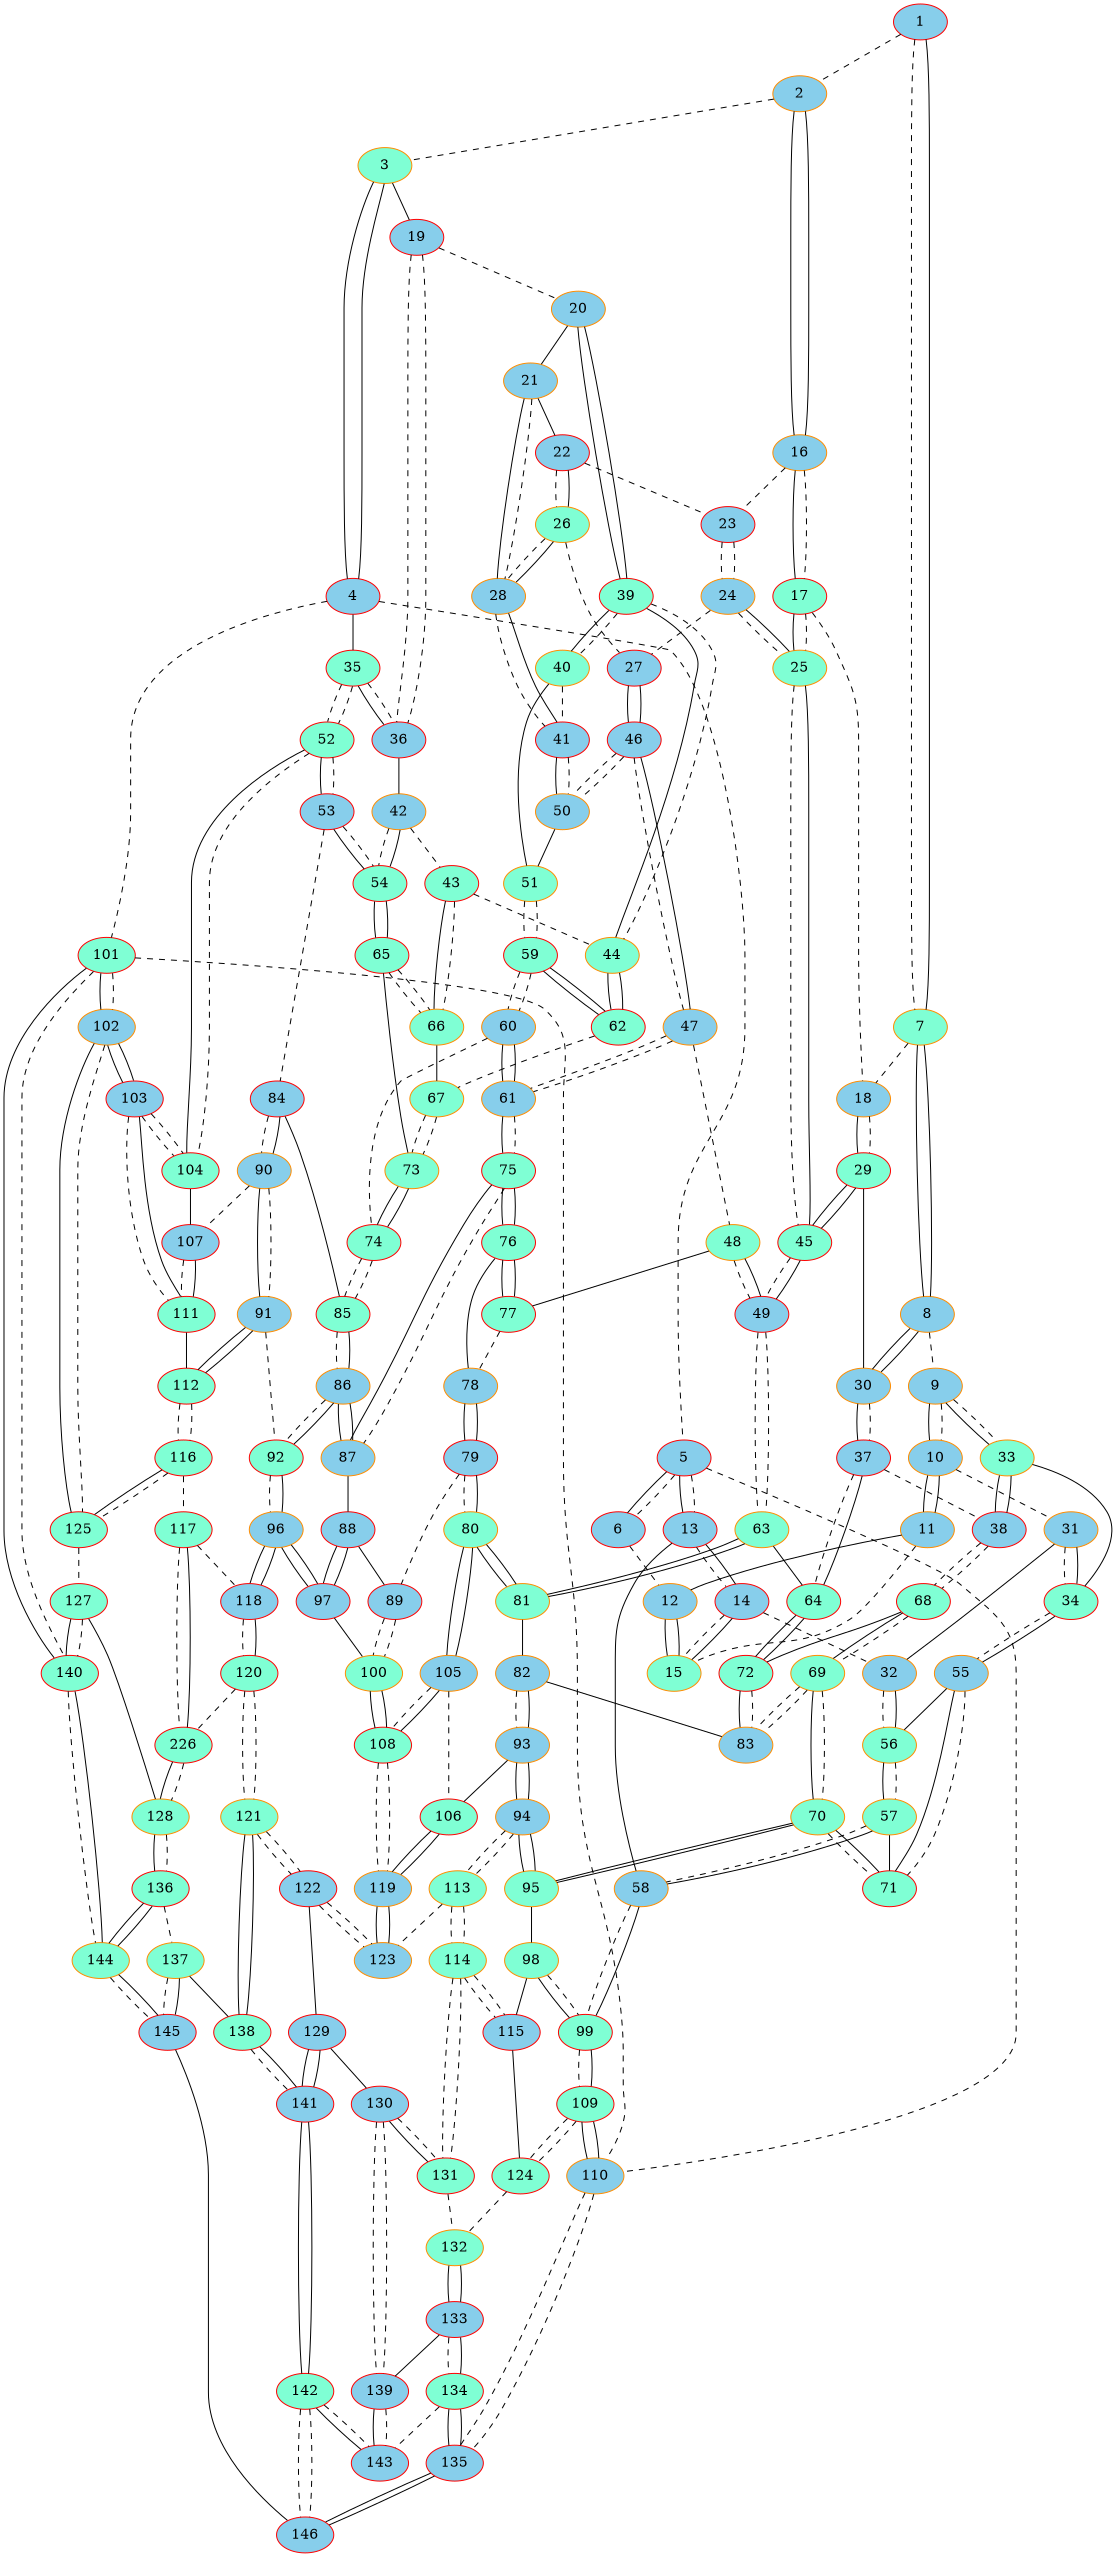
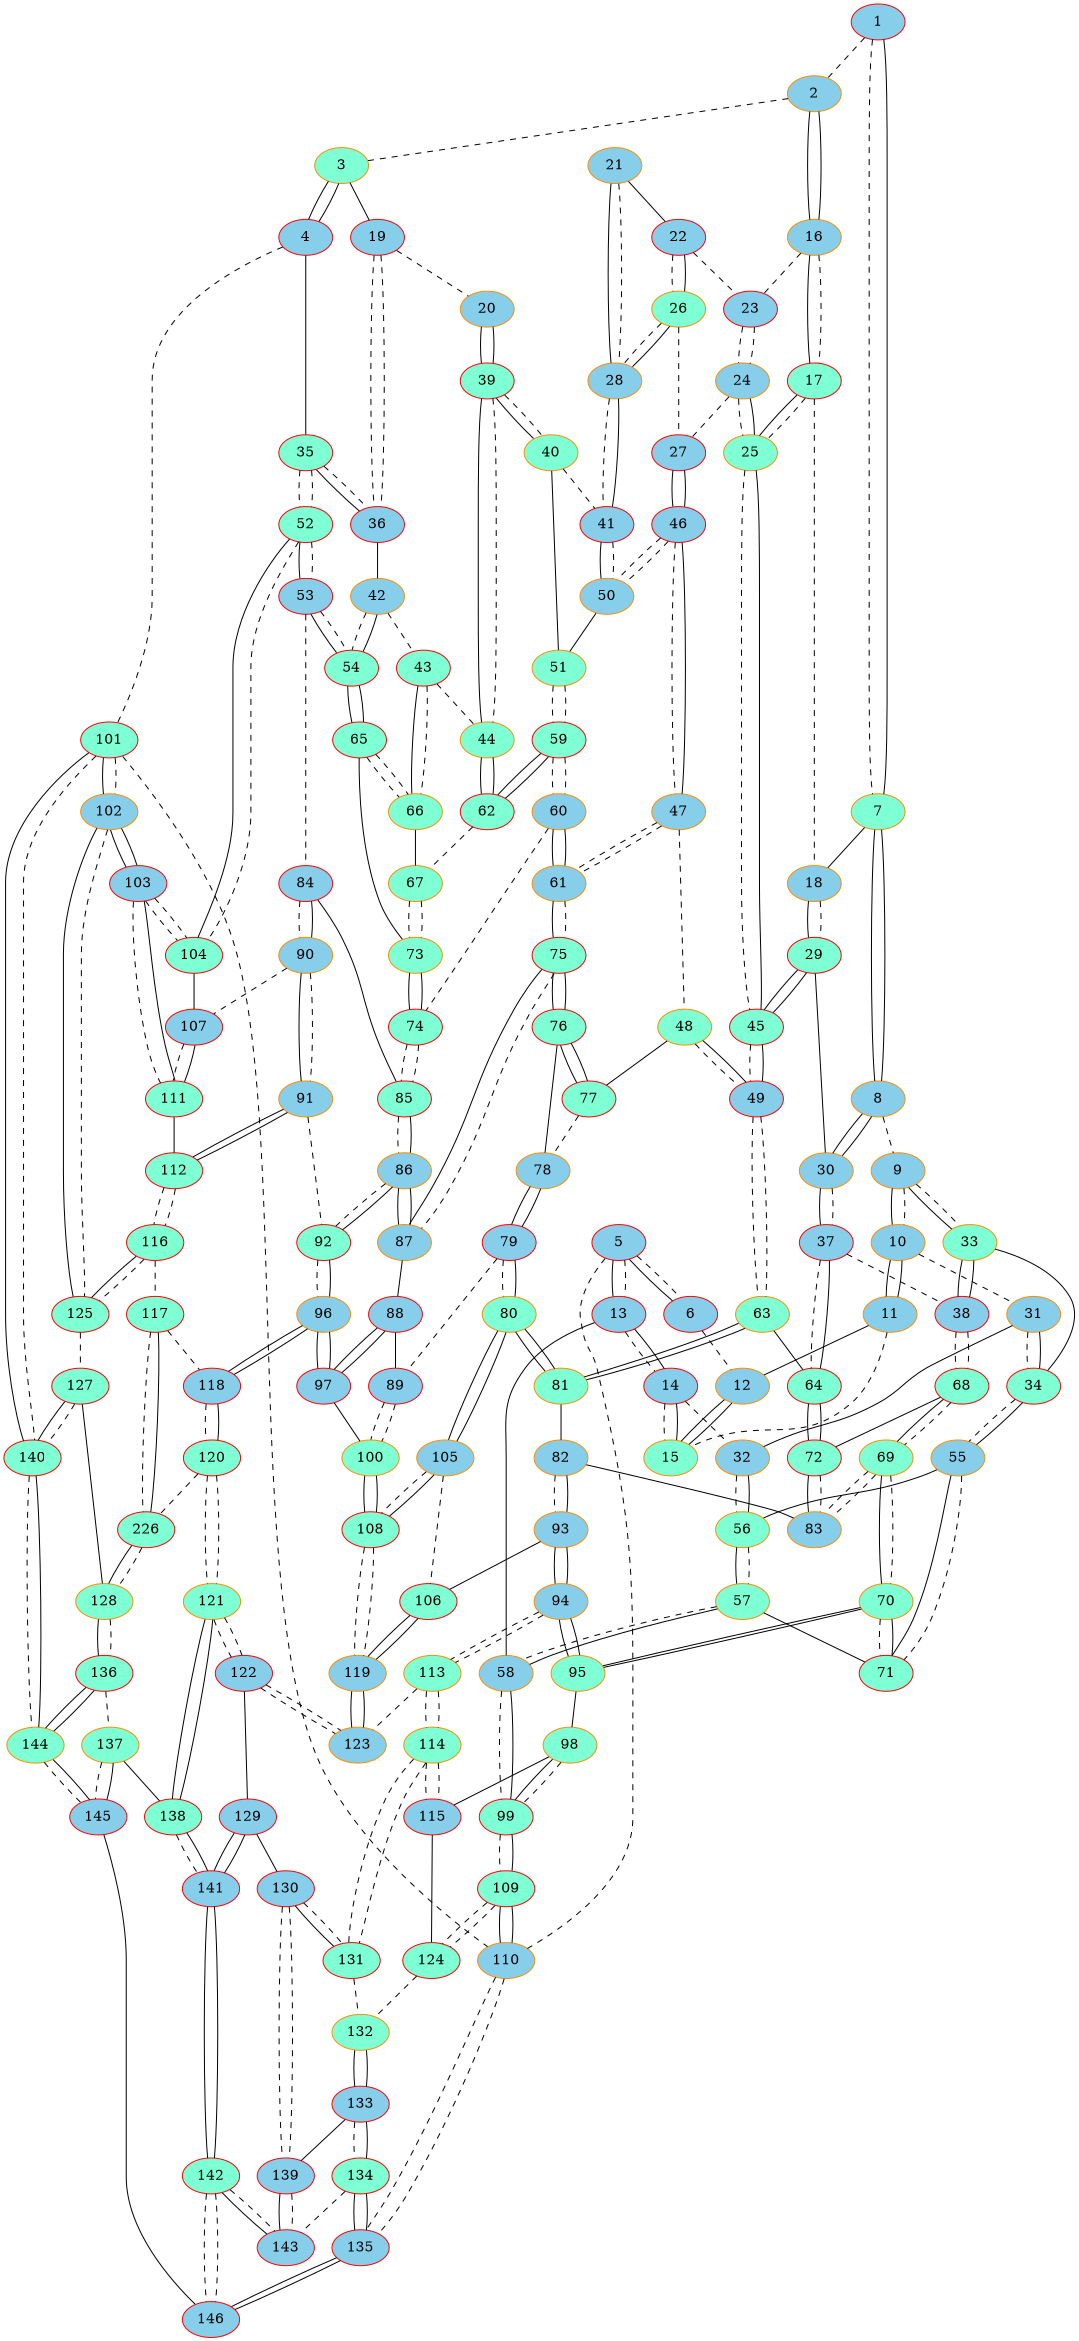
edge "20" -- "21": removed
edge "4" -- "5": removed
edge "7" -- "18": style dashed -> solid
